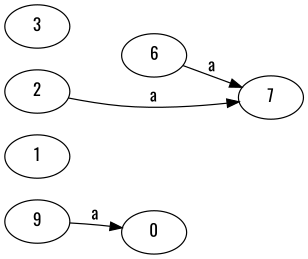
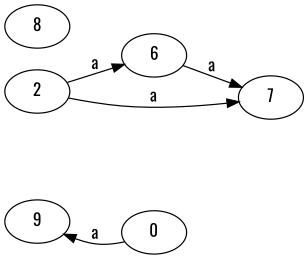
node "3": label "3" -> "8"
edge "2" -> "6": added, label "a"
node "1": removed
edge "9" -> "0": reversed
